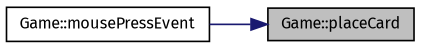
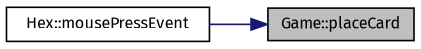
node "Game::mousePressEvent": label "Game::mousePressEvent" -> "Hex::mousePressEvent"
